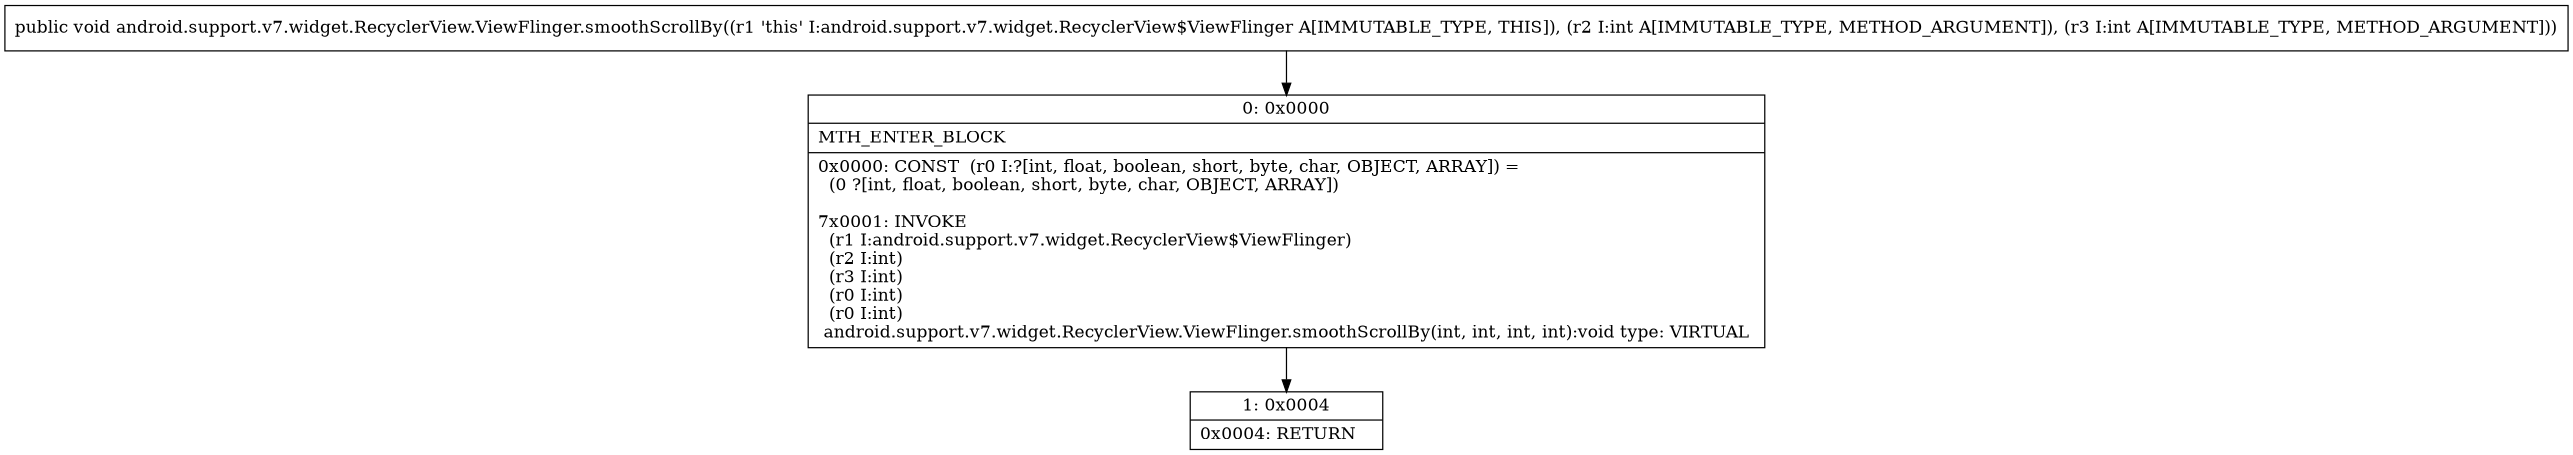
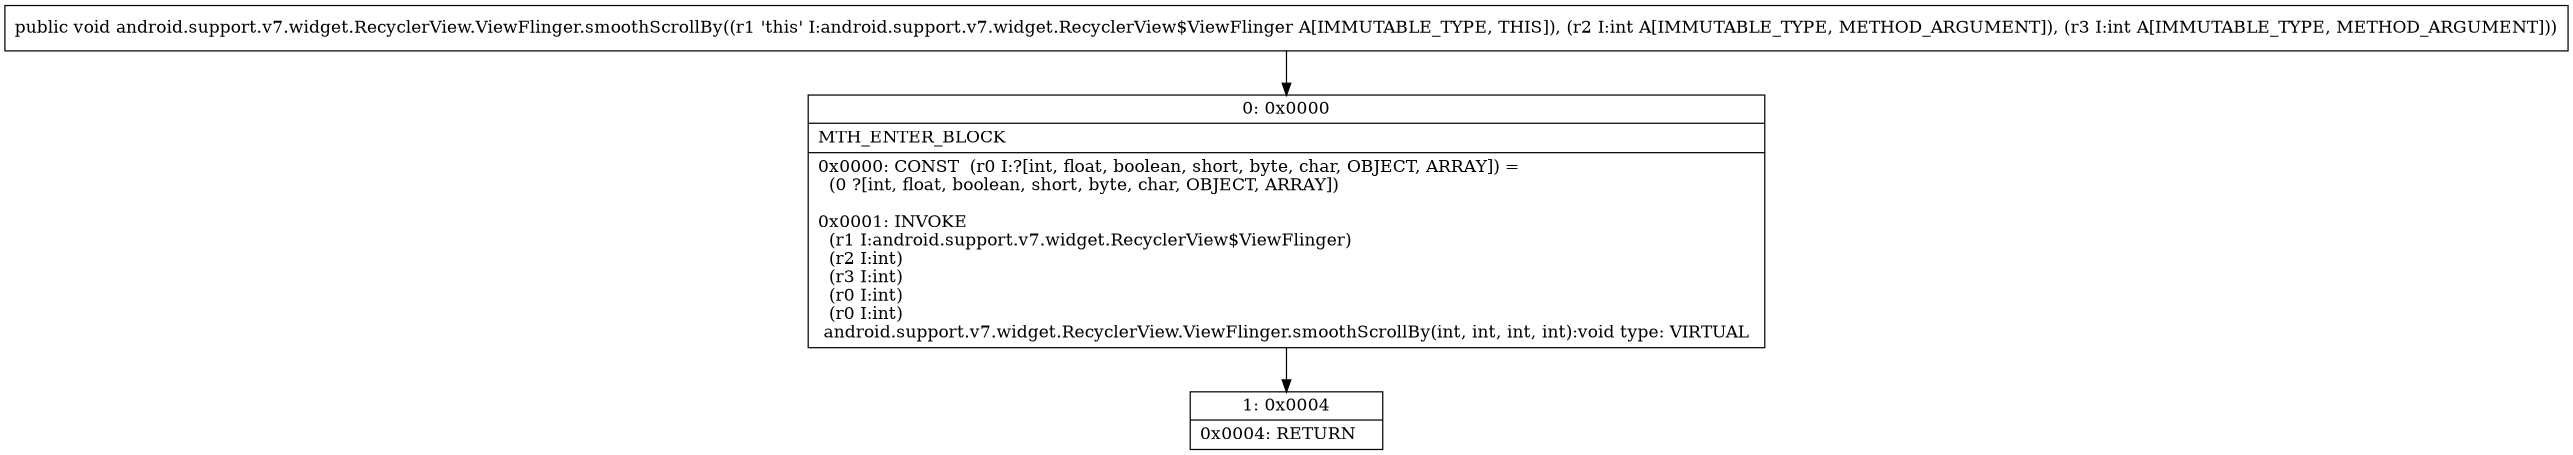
node "0: 0x0000": text "7x0001: INVOKE" -> "0x0001: INVOKE"
